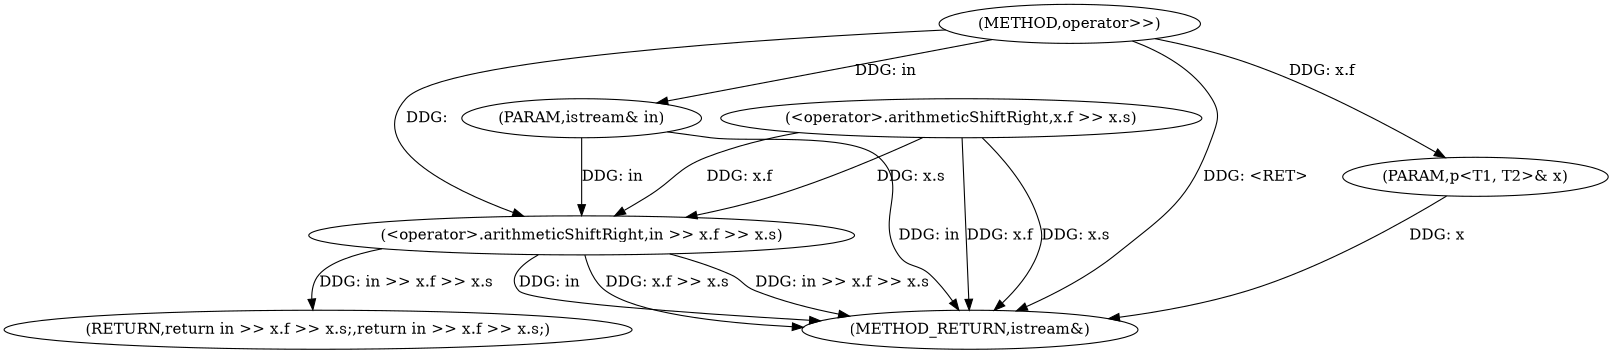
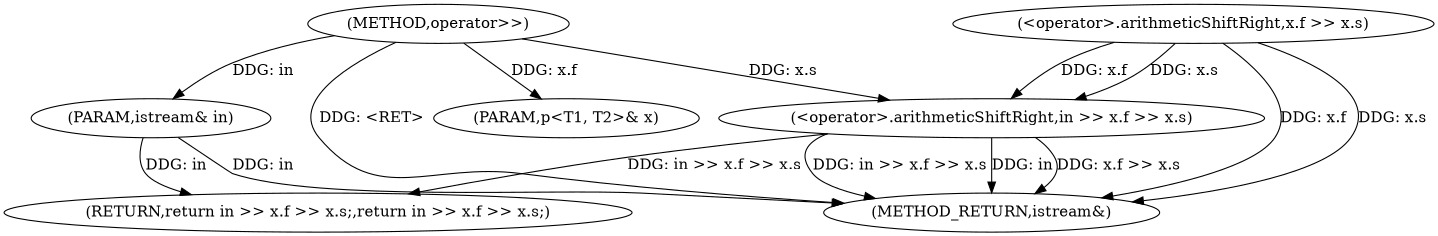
edge "(METHOD,operator>>)" -> "(<operator>.arithmeticShiftRight,in >> x.f >> x.s)": label "DDG: " -> "DDG: x.s"
edge "(PARAM,istream& in)" -> "(<operator>.arithmeticShiftRight,in >> x.f >> x.s)": now "(PARAM,istream& in)" -> "(RETURN,return in >> x.f >> x.s;,return in >> x.f >> x.s;)"
edge "(PARAM,p<T1, T2>& x)" -> "(METHOD_RETURN,istream&)": removed, label "DDG: x"
